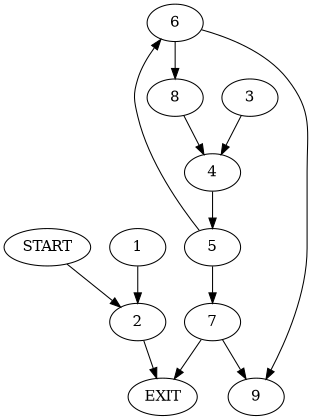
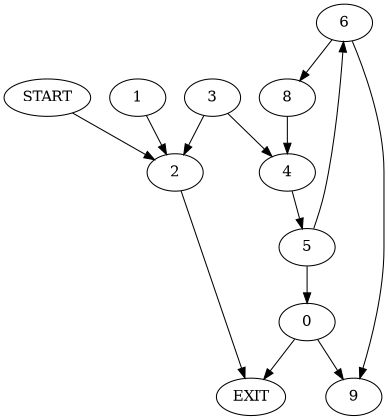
edge "3" -> "2": added
node "7": label "7" -> "0"
